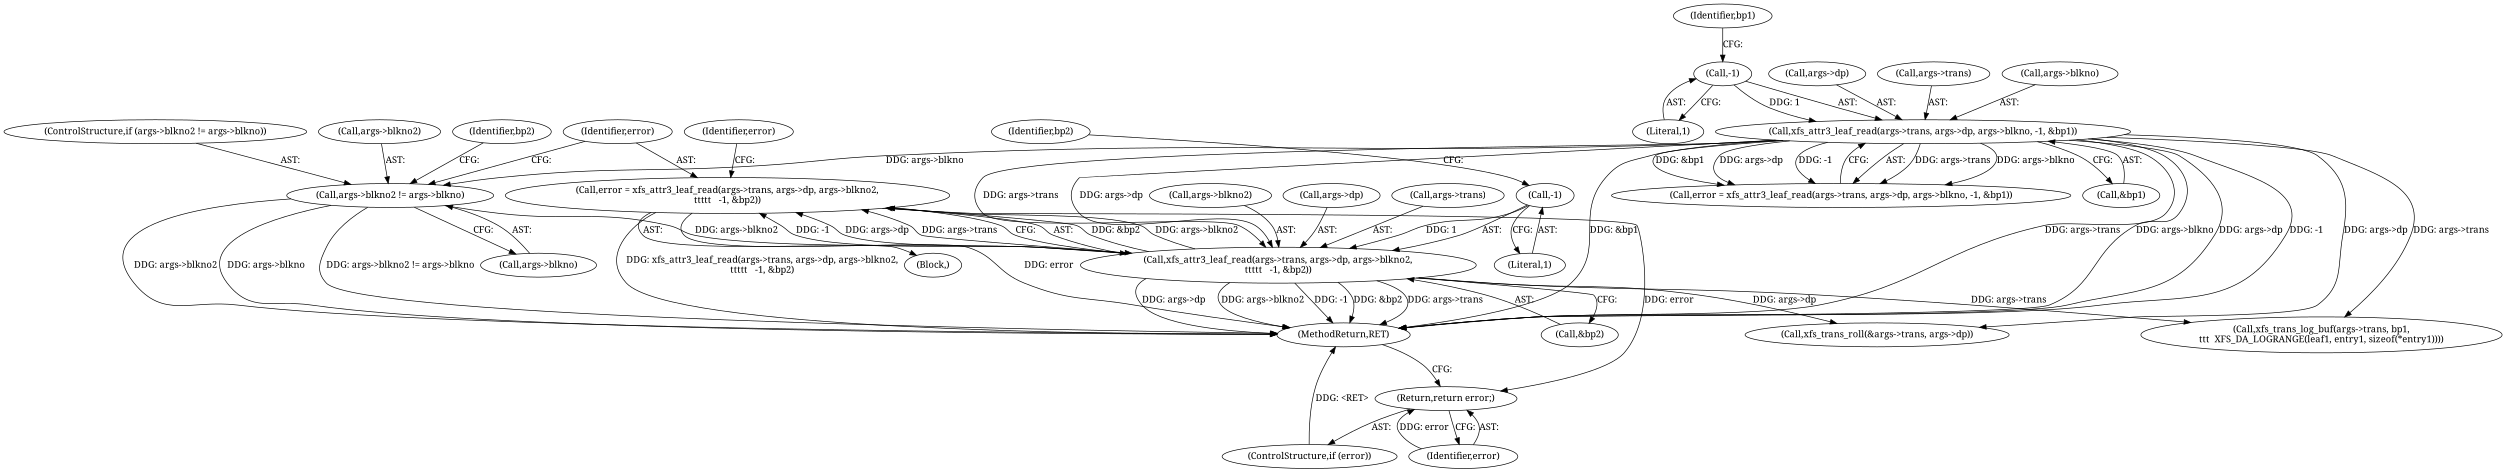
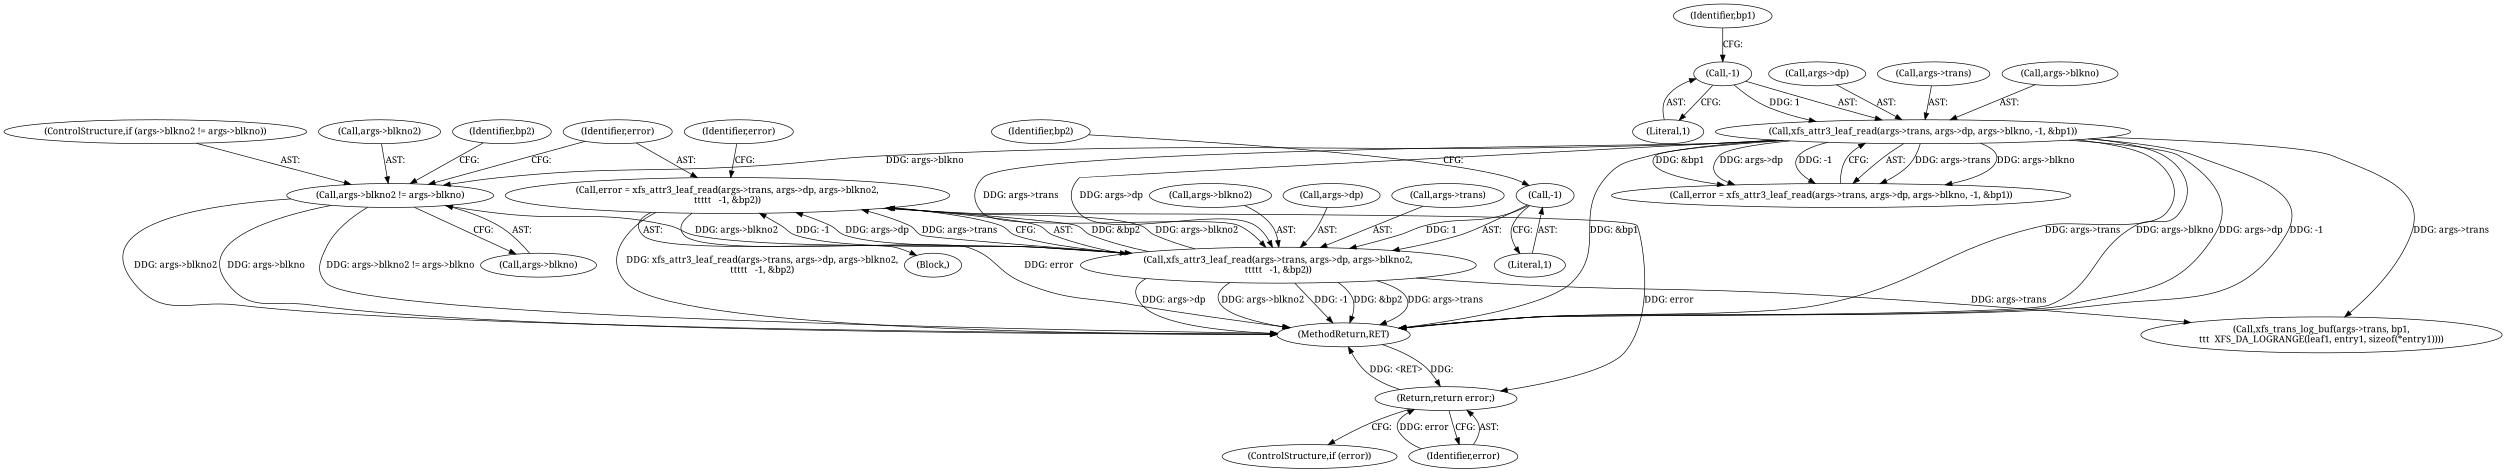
node "(Call,&bp1)": removed
node "(Call,&bp2)": removed
node "(Call,xfs_trans_roll(&args->trans, args->dp))": removed
edge "(MethodReturn,RET)" -> "(Return,return error;)": label "CFG: " -> "DDG: "
edge "(ControlStructure,if (error))" -> "(MethodReturn,RET)": now "(Return,return error;)" -> "(MethodReturn,RET)"
edge "(Return,return error;)" -> "(ControlStructure,if (error))": label "AST: " -> "CFG: "
